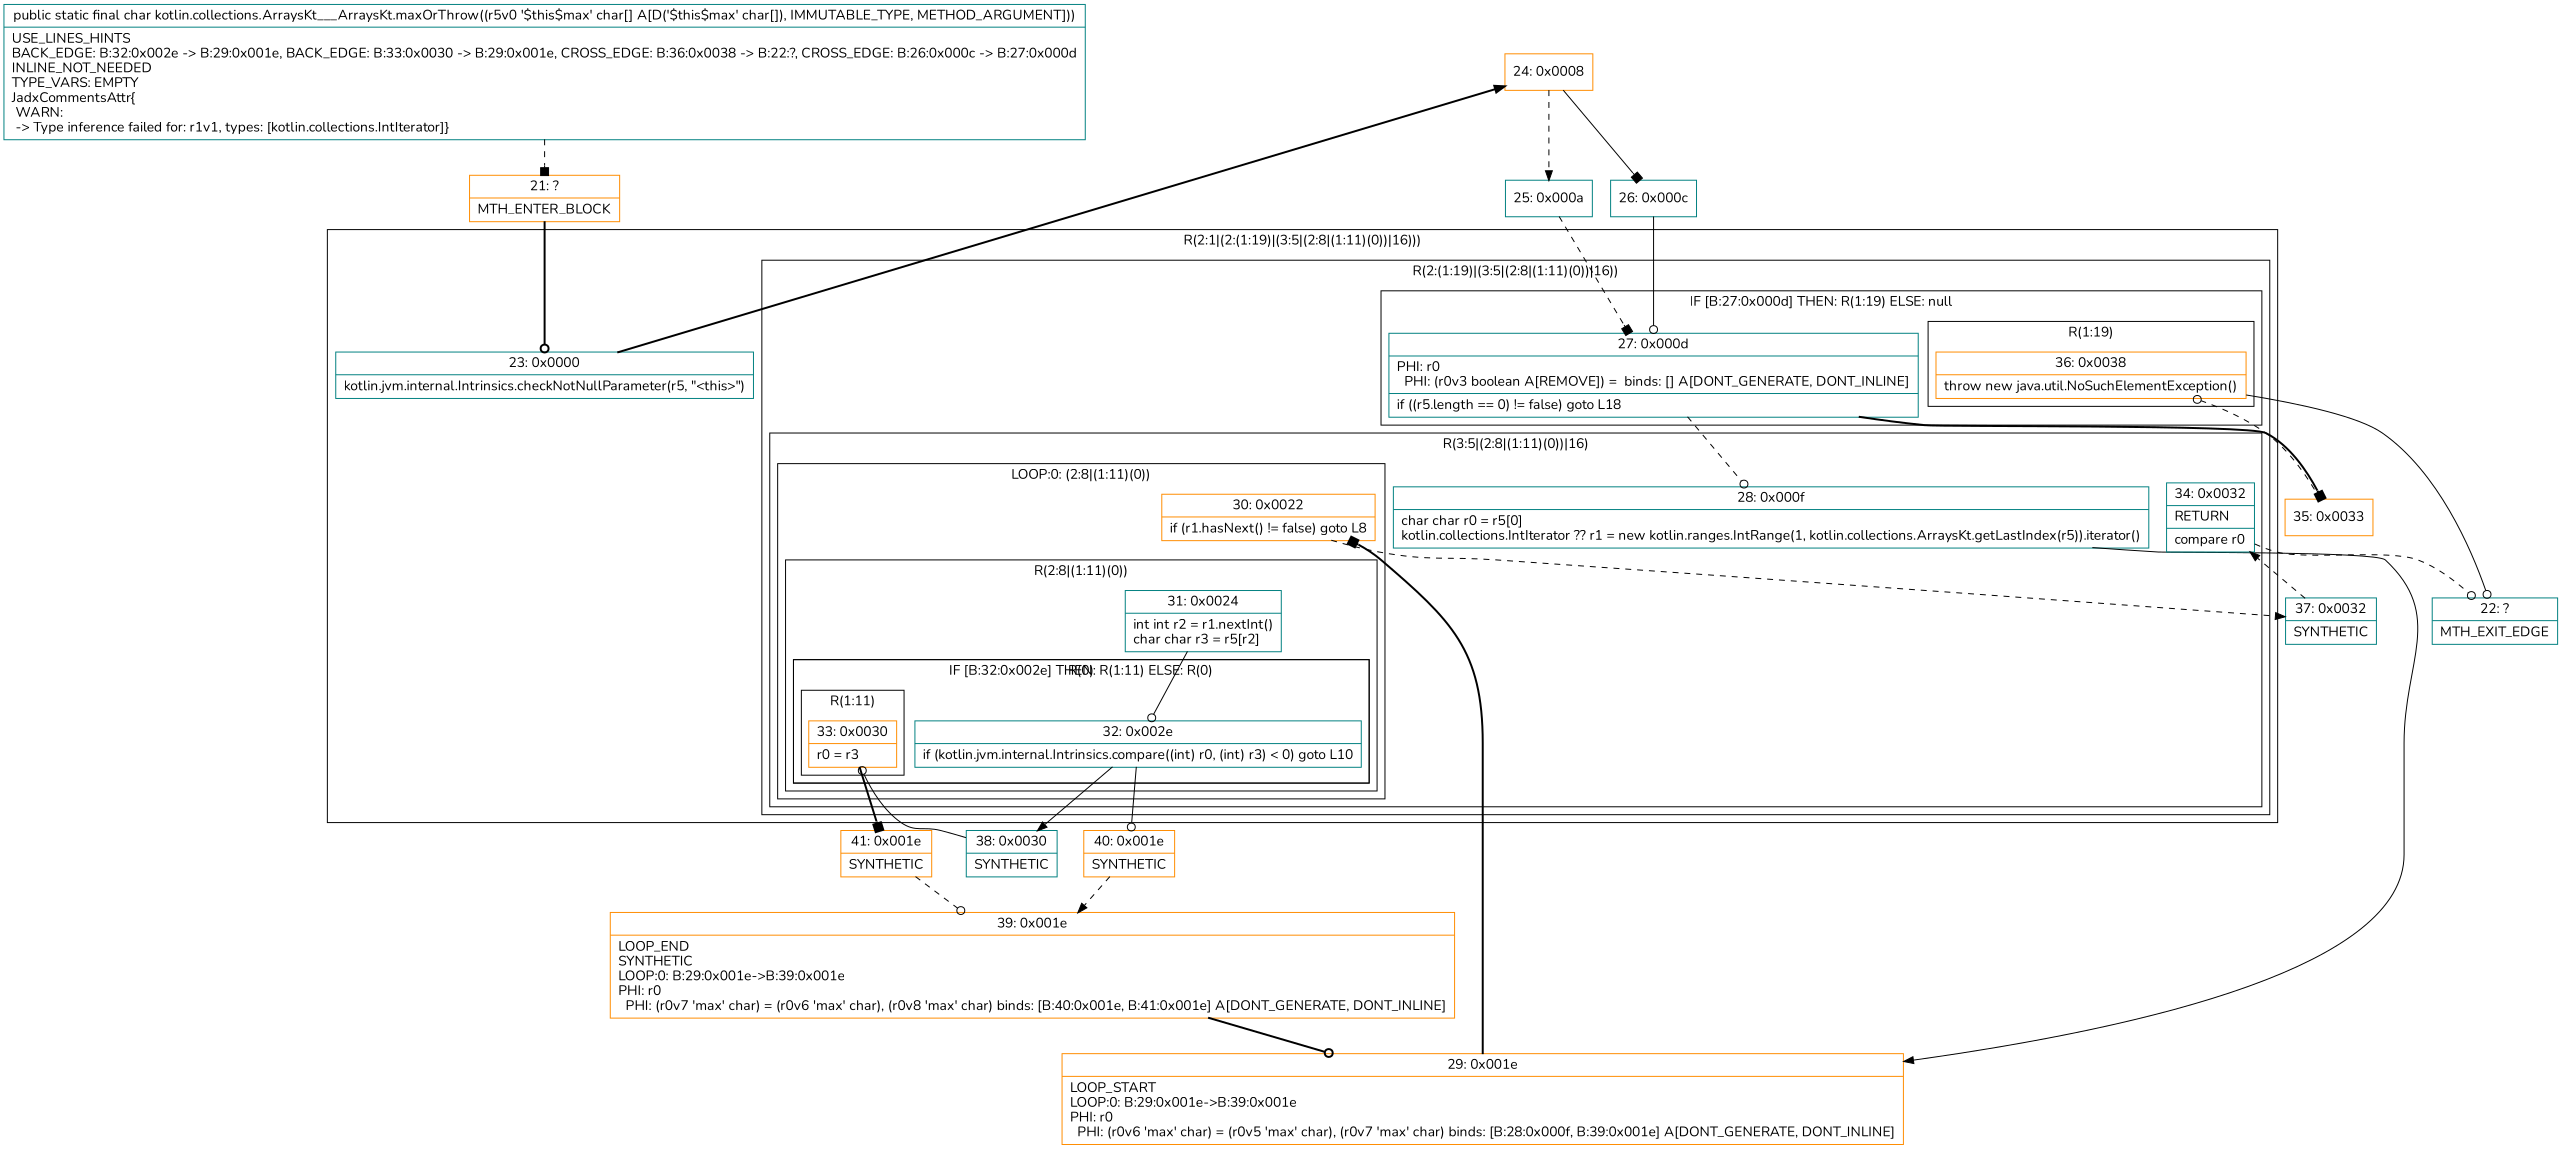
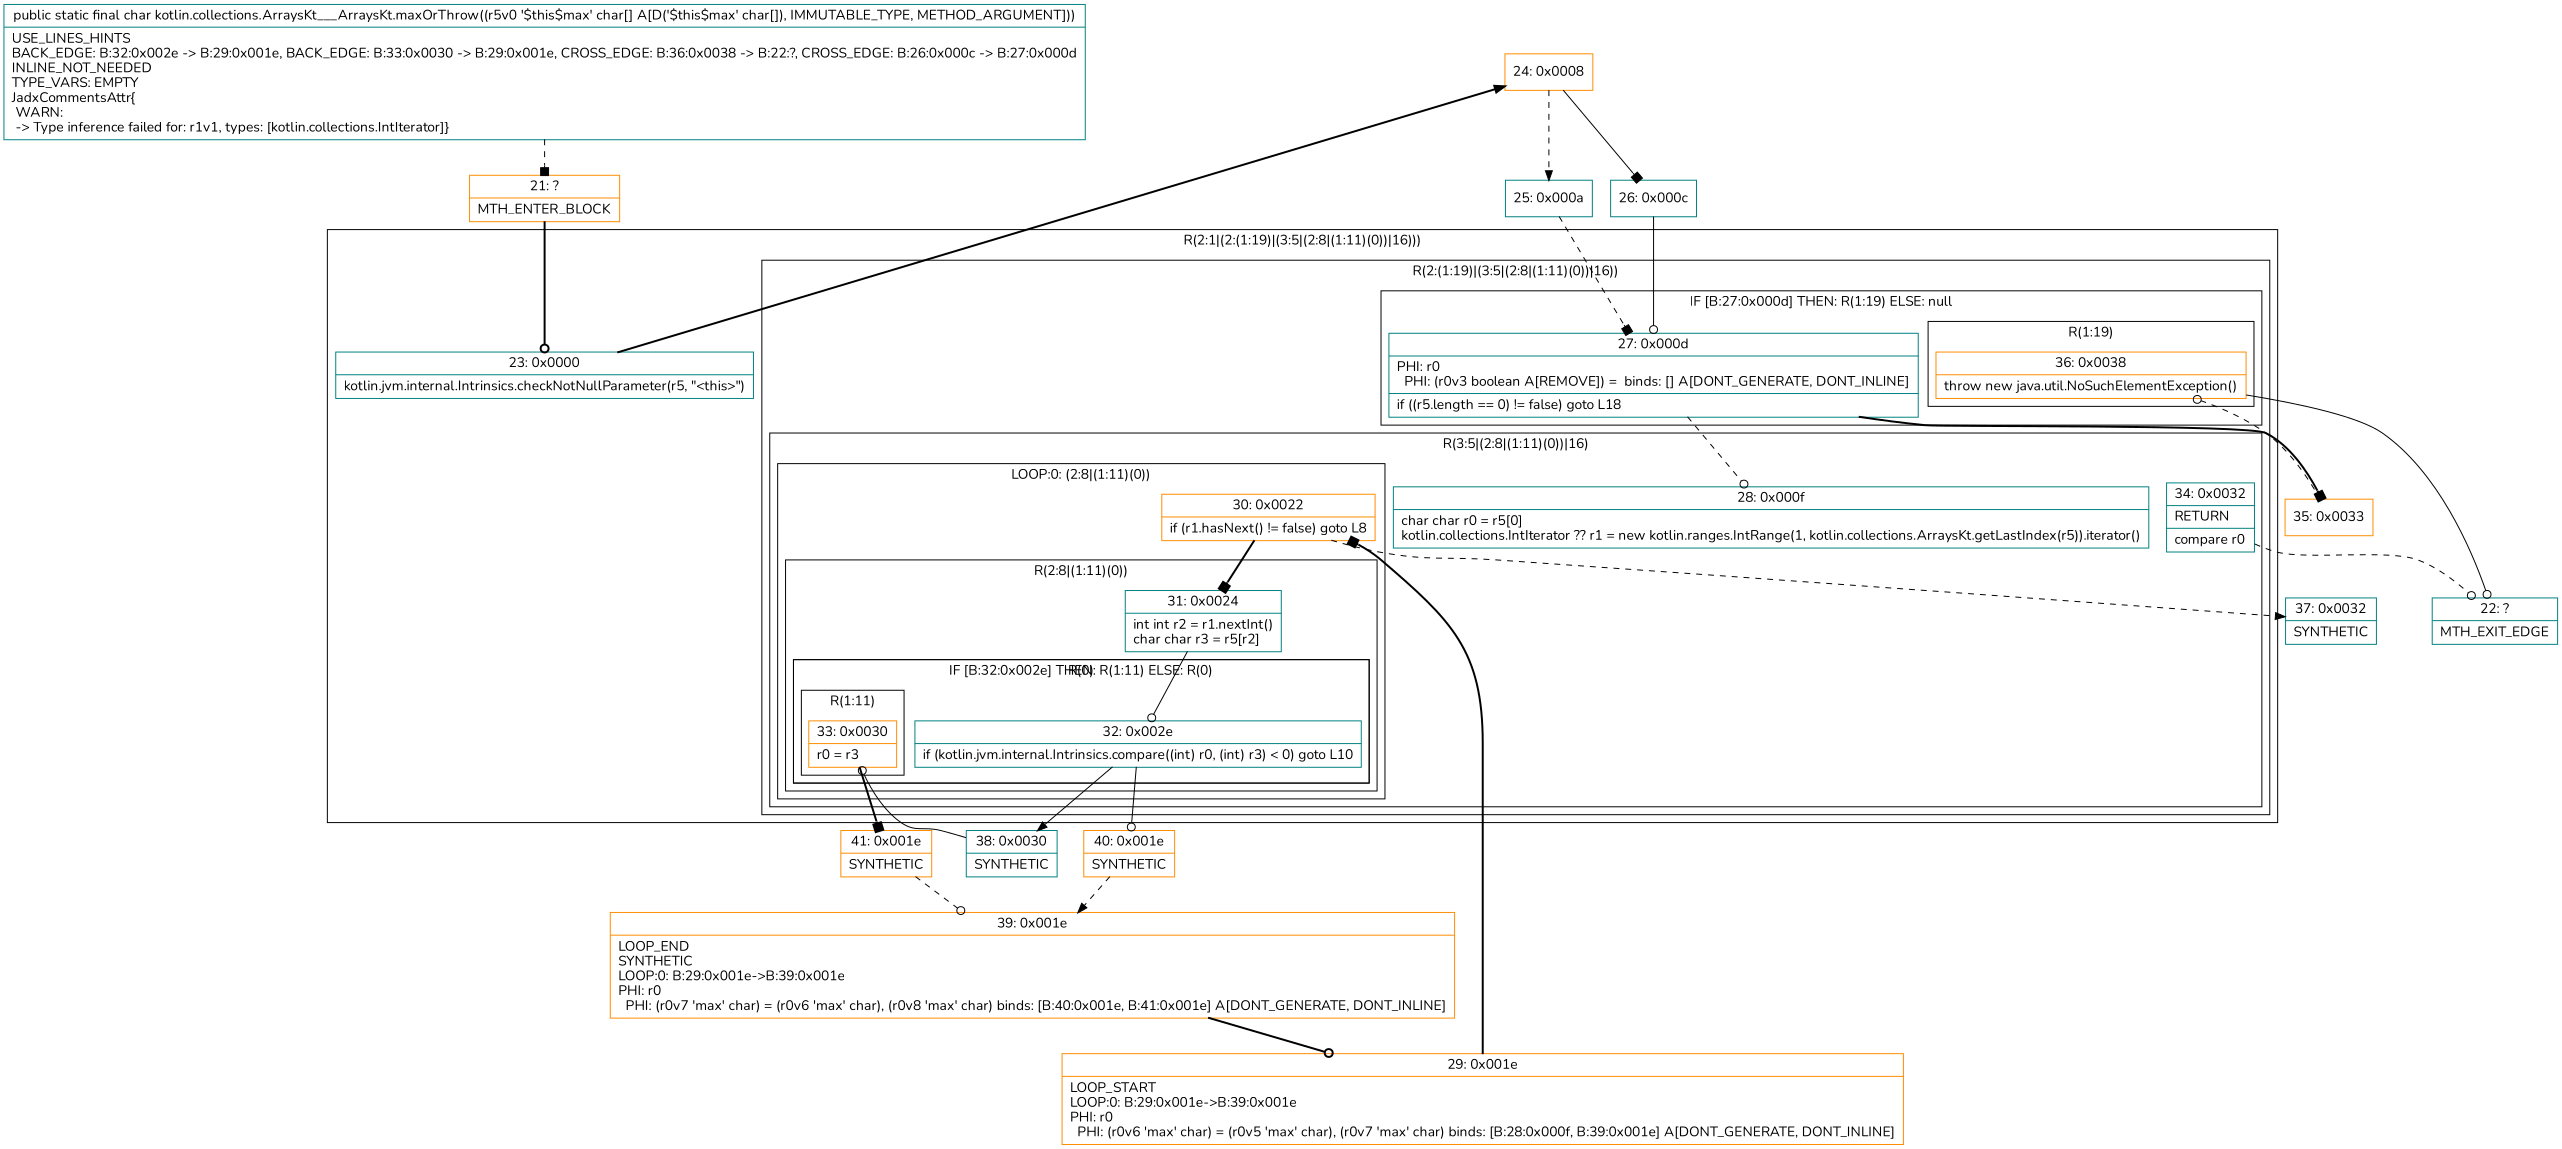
edge "30: 0x0022" -> "31: 0x0024": added
edge "37: 0x0032" -> "34: 0x0032": removed
edge "28: 0x000f" -> "29: 0x001e": removed
